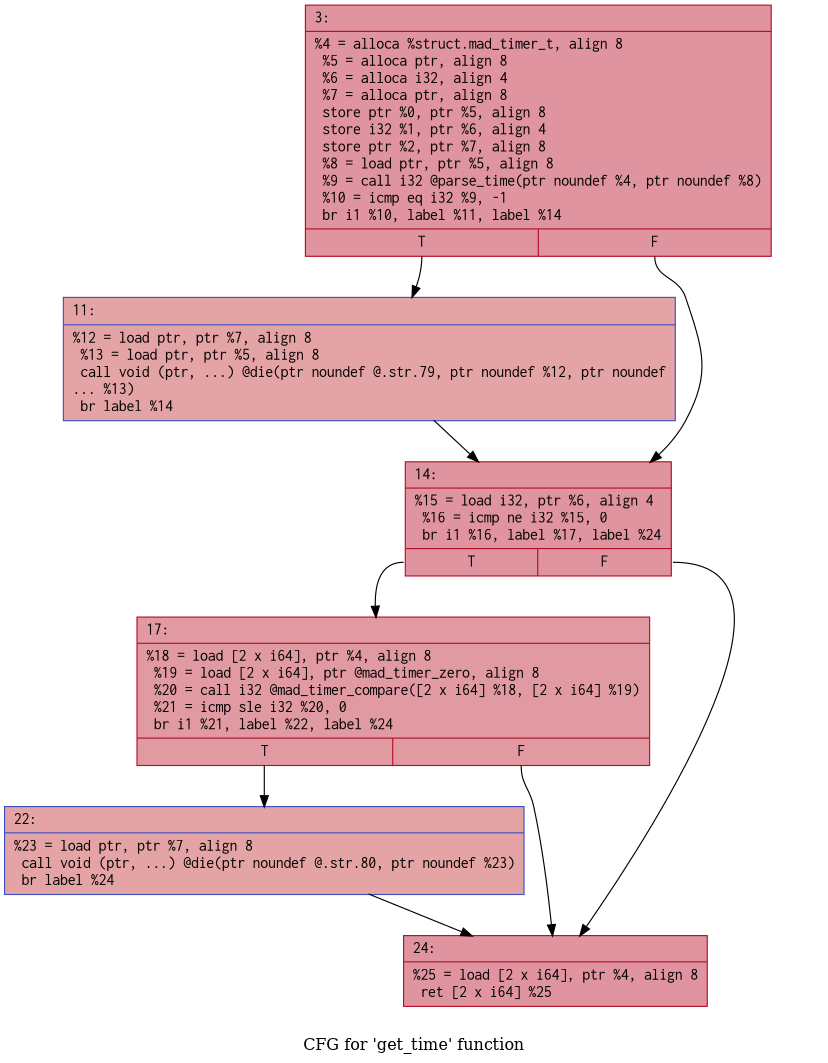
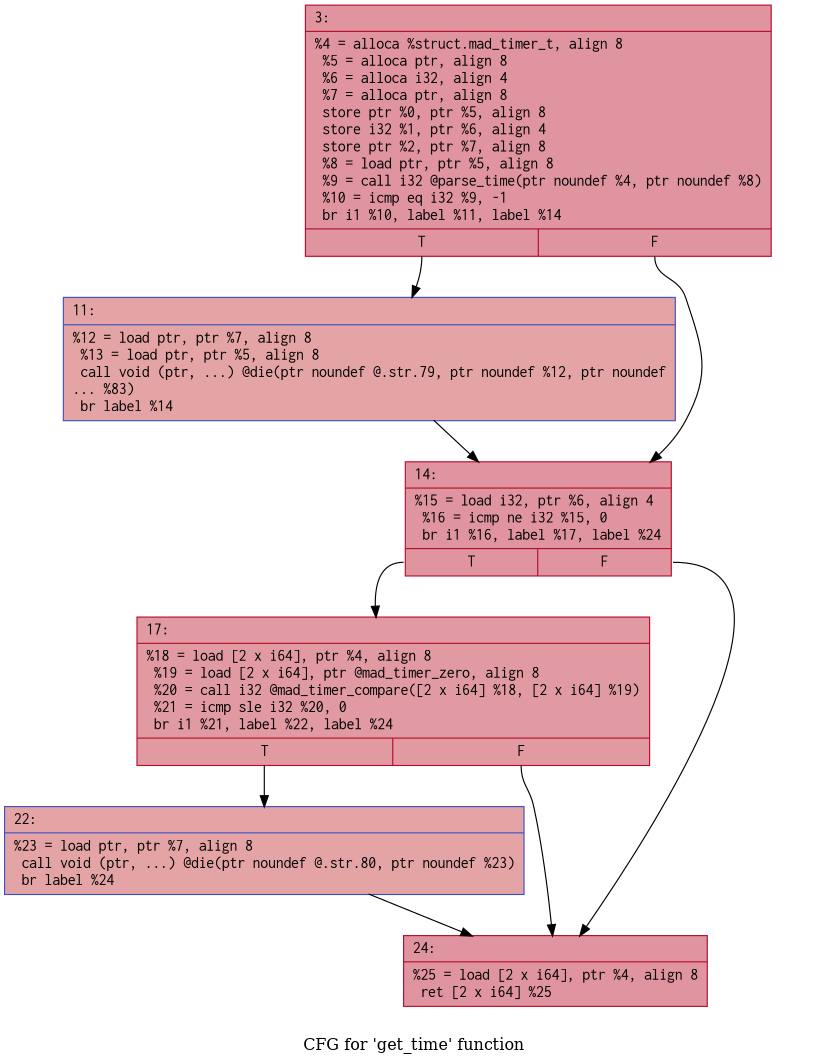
node "11:": text "... %13)" -> "... %83)"
